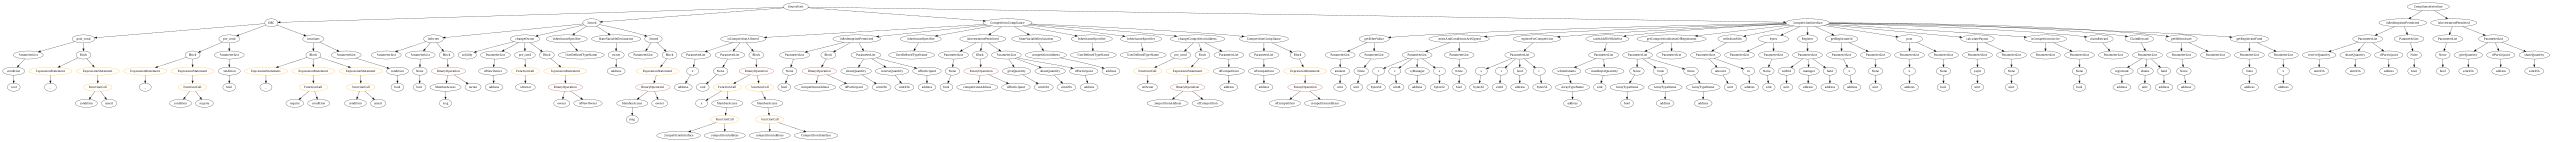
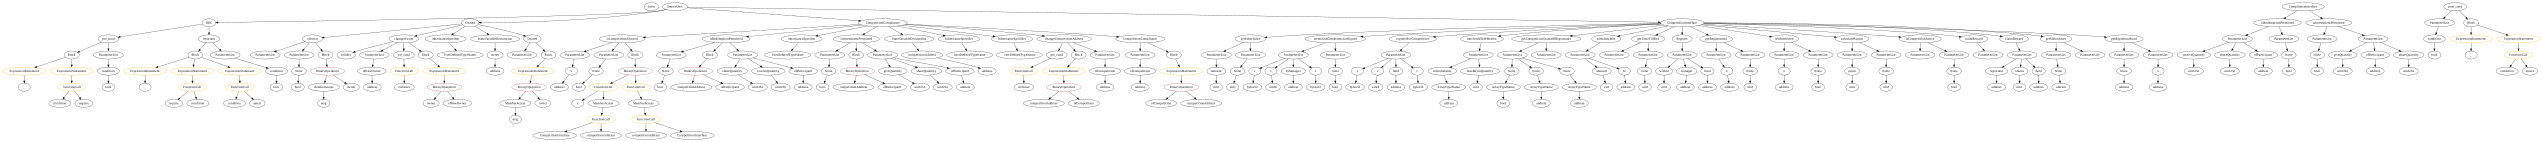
node "Enter": added
edge "DBC" -> "post_cond": removed
node "bytes": label "bytes" -> "getTimeTillEnd"
node "post": label "post" -> "isWhitelisted"
